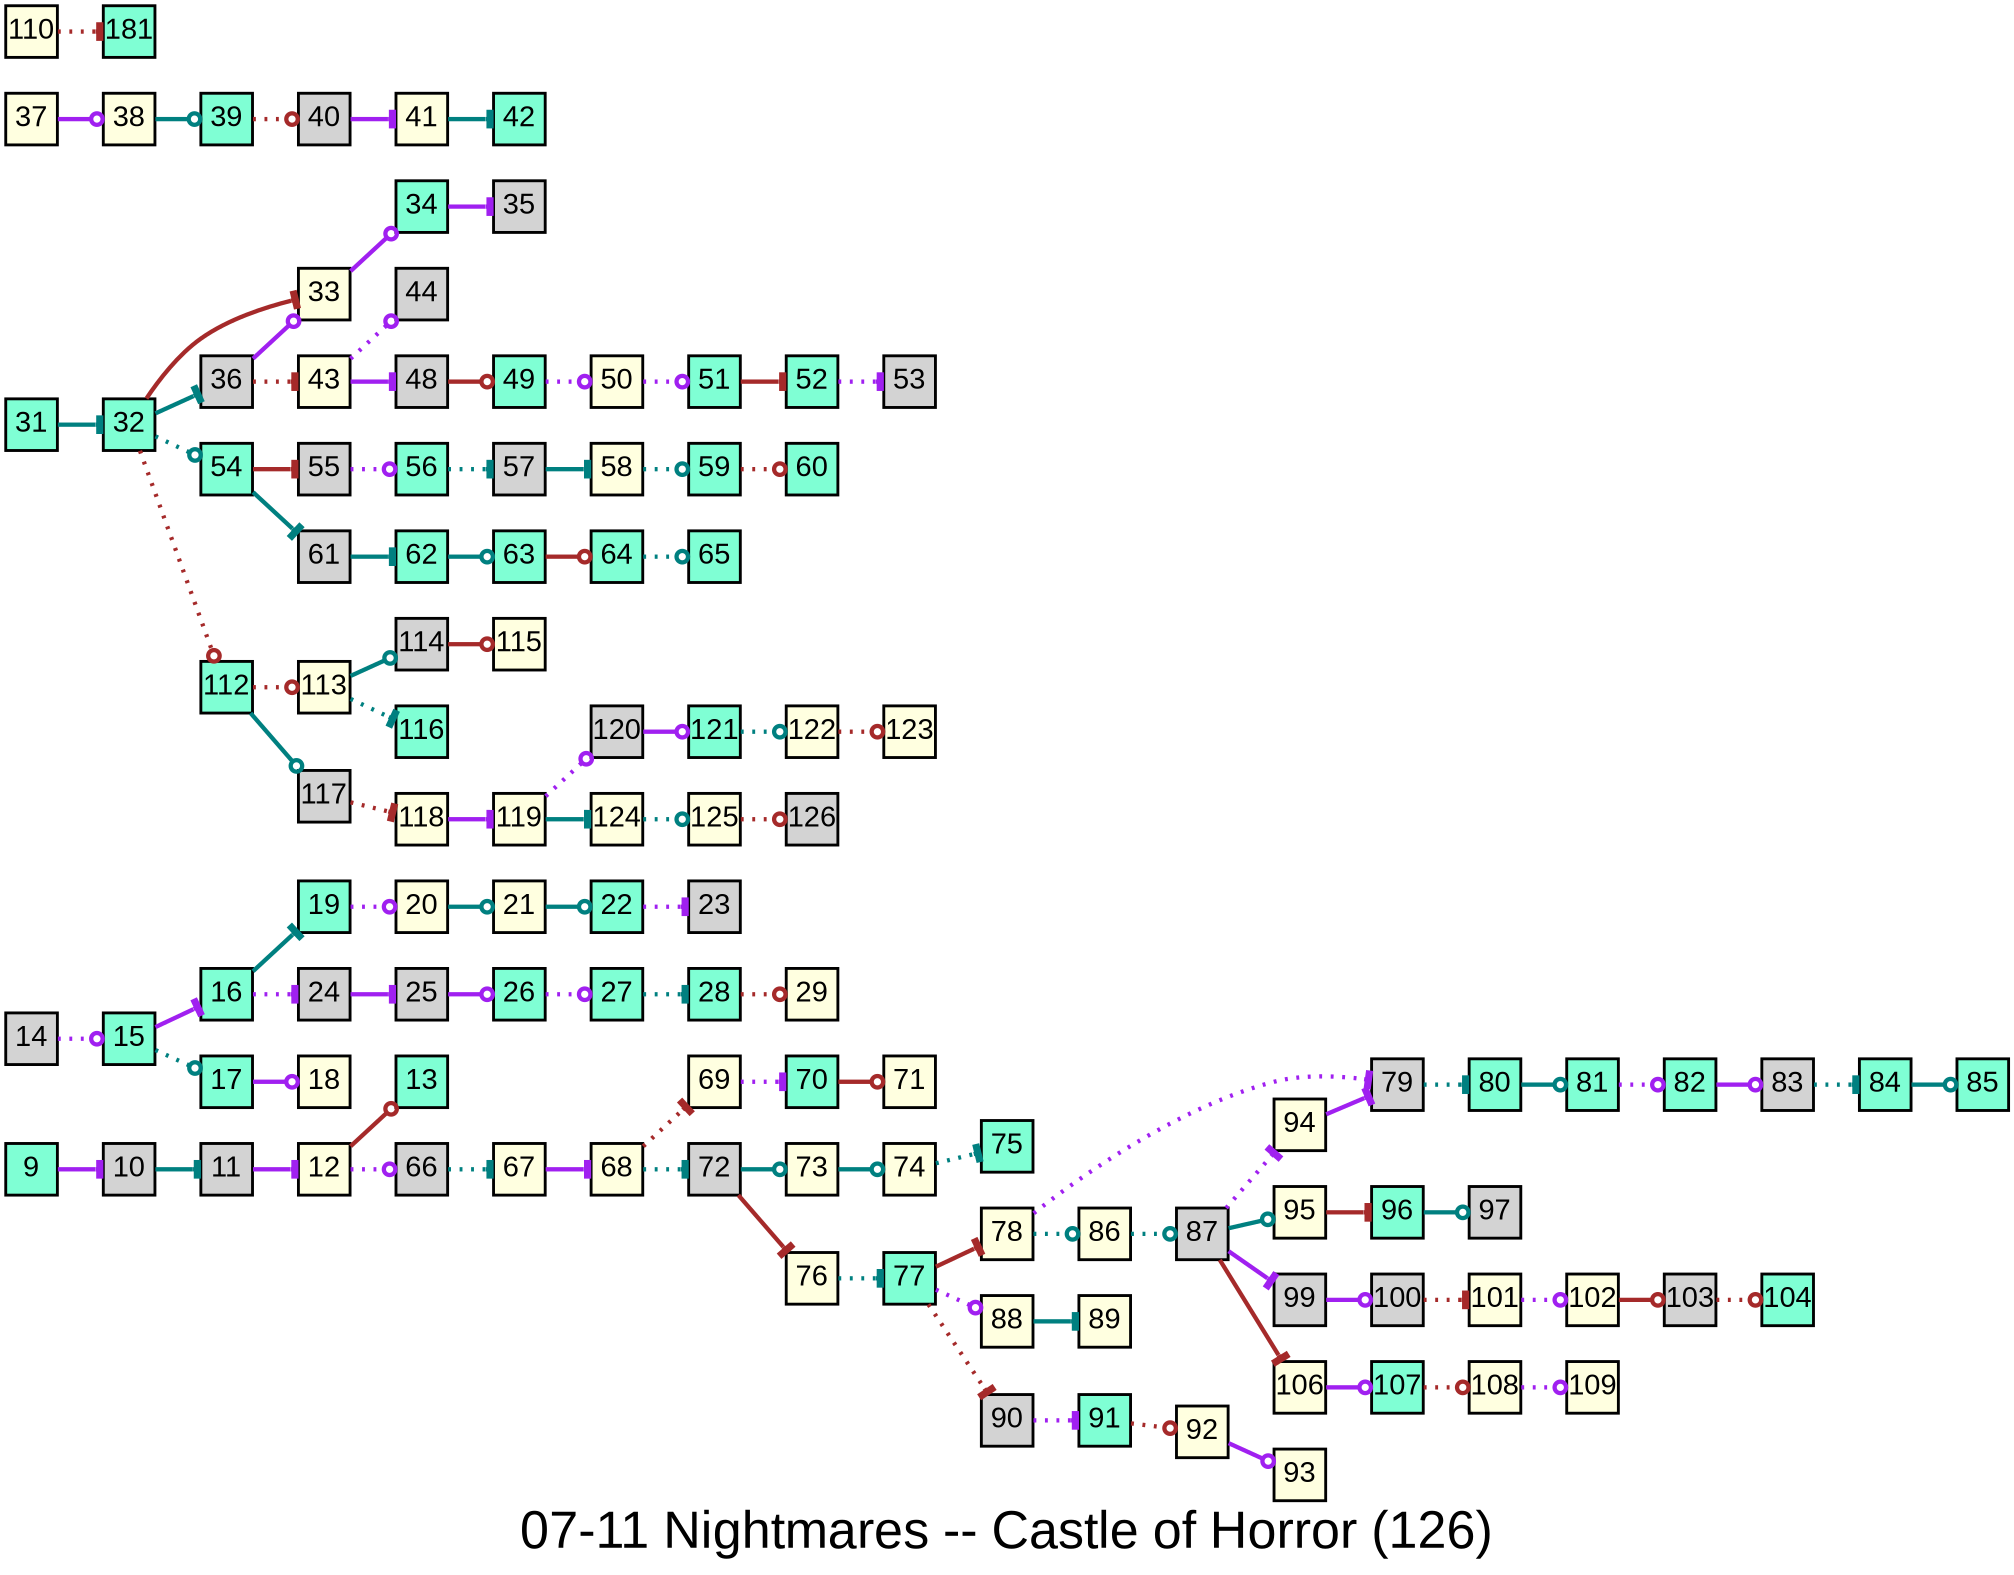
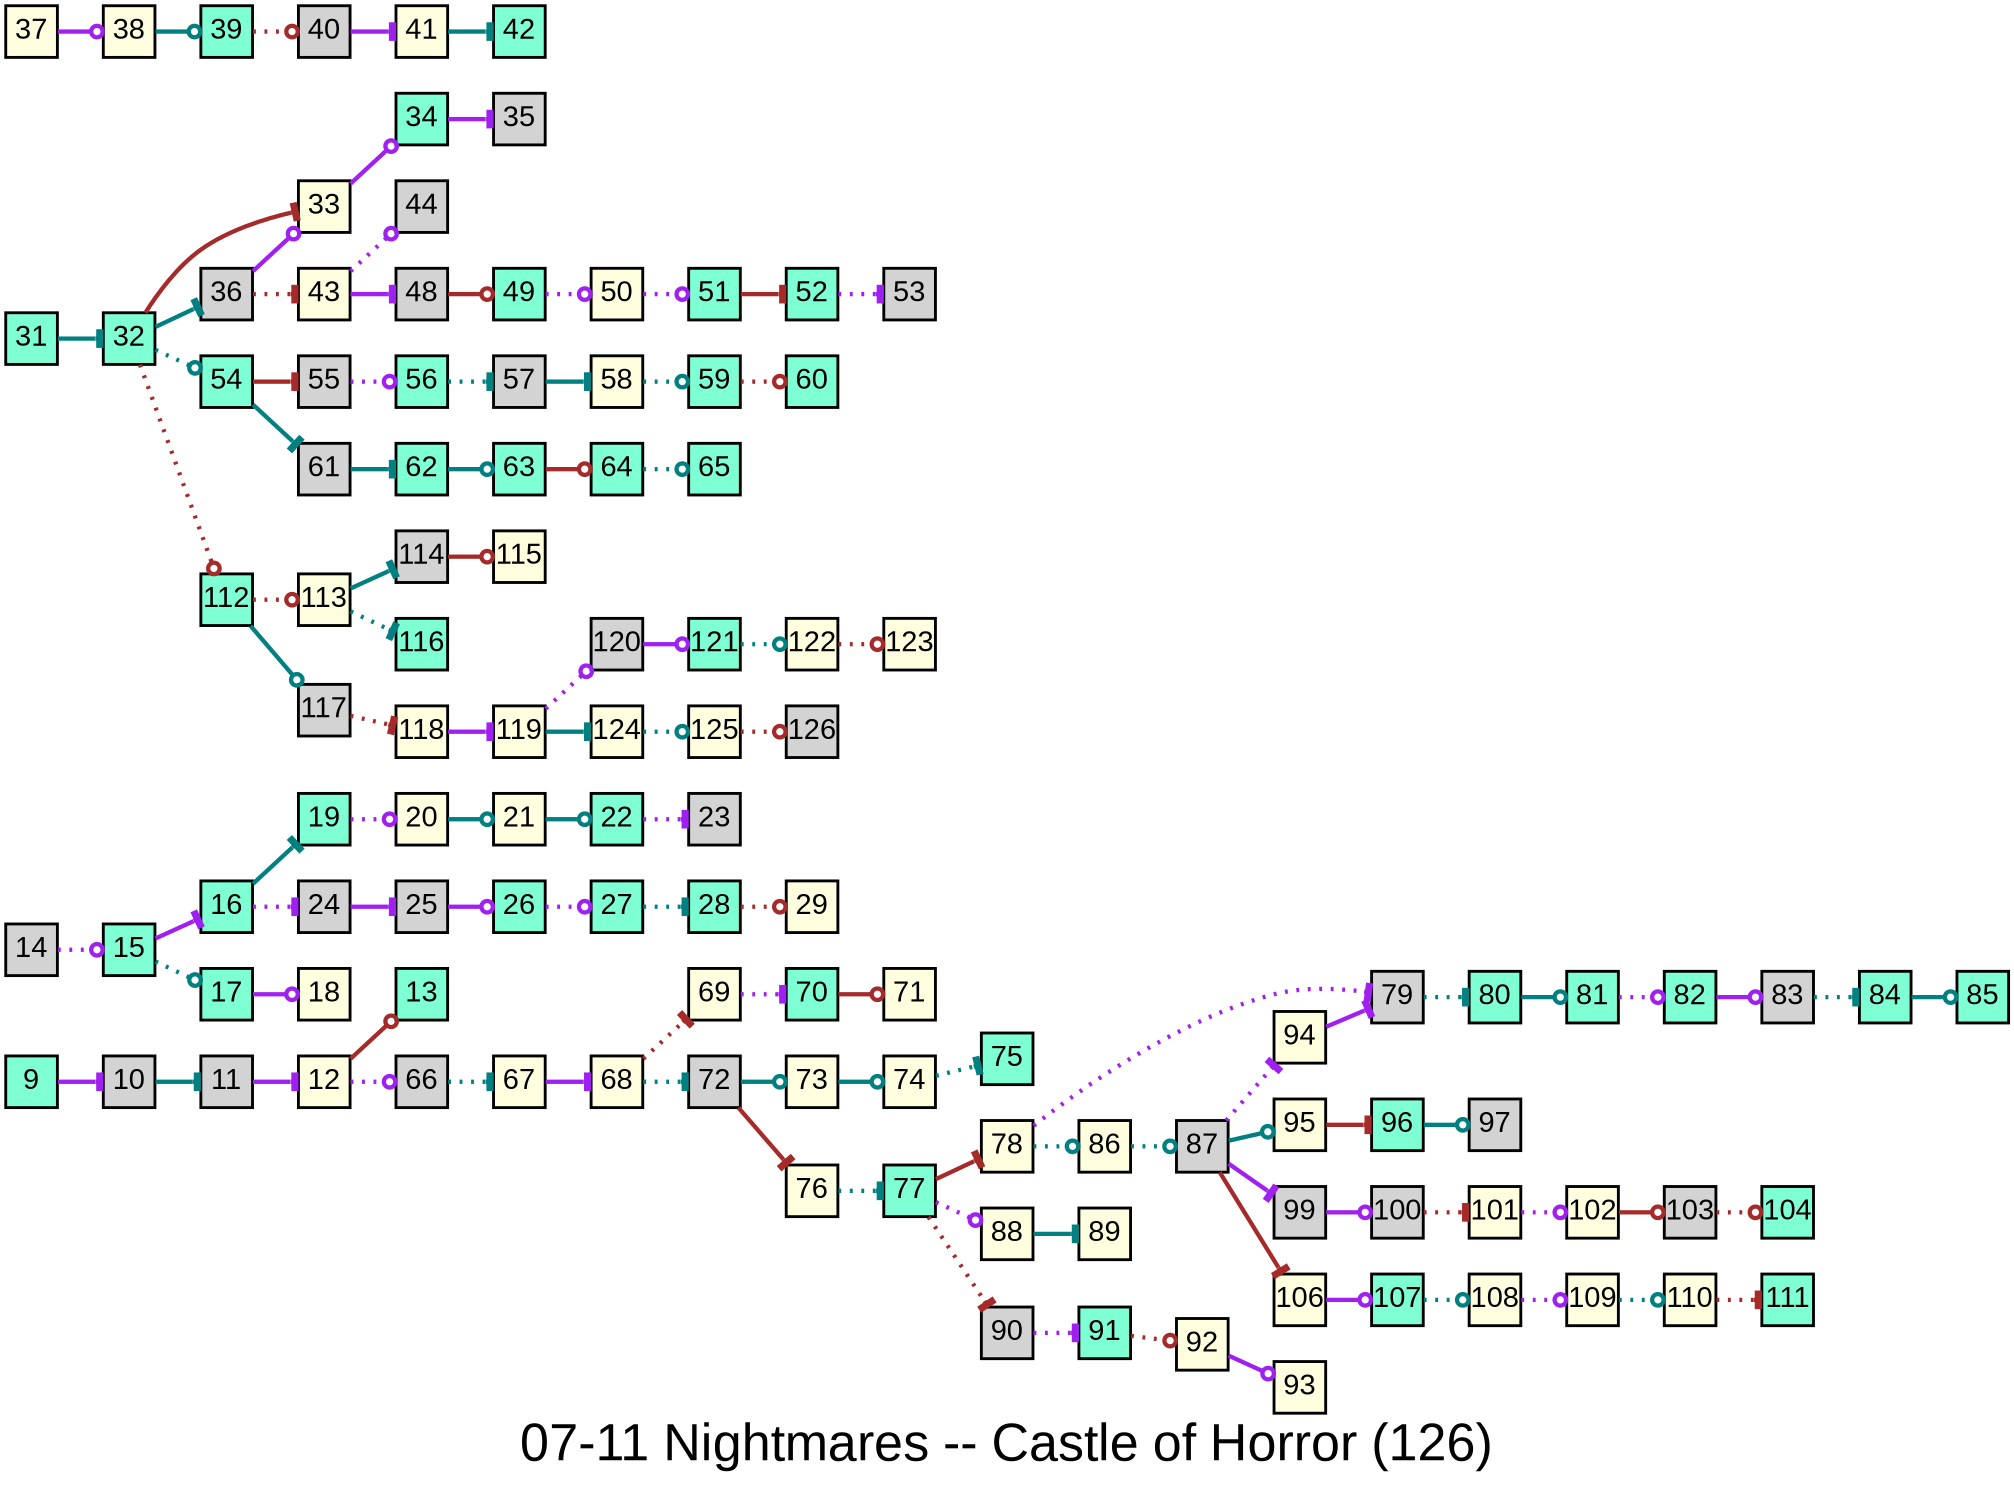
node "181": label "181" -> "111"
edge "113" -> "114": arrowhead odot -> tee
edge "109" -> "110": added
edge "107" -> "108": color brown -> teal
